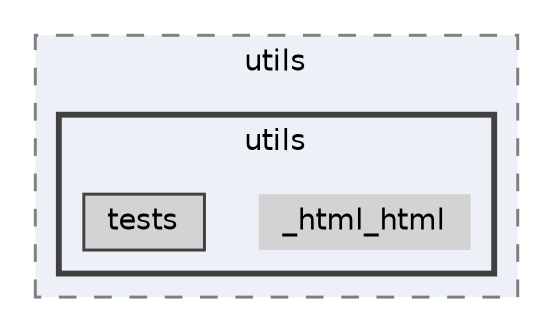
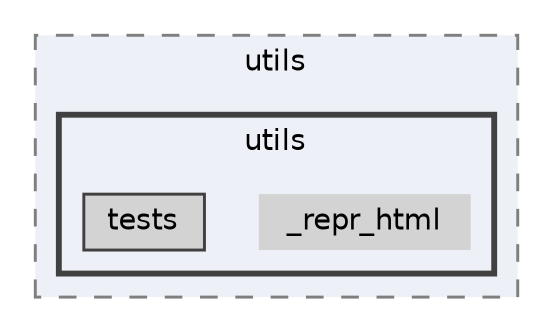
node "_html_html": label "_html_html" -> "_repr_html"
